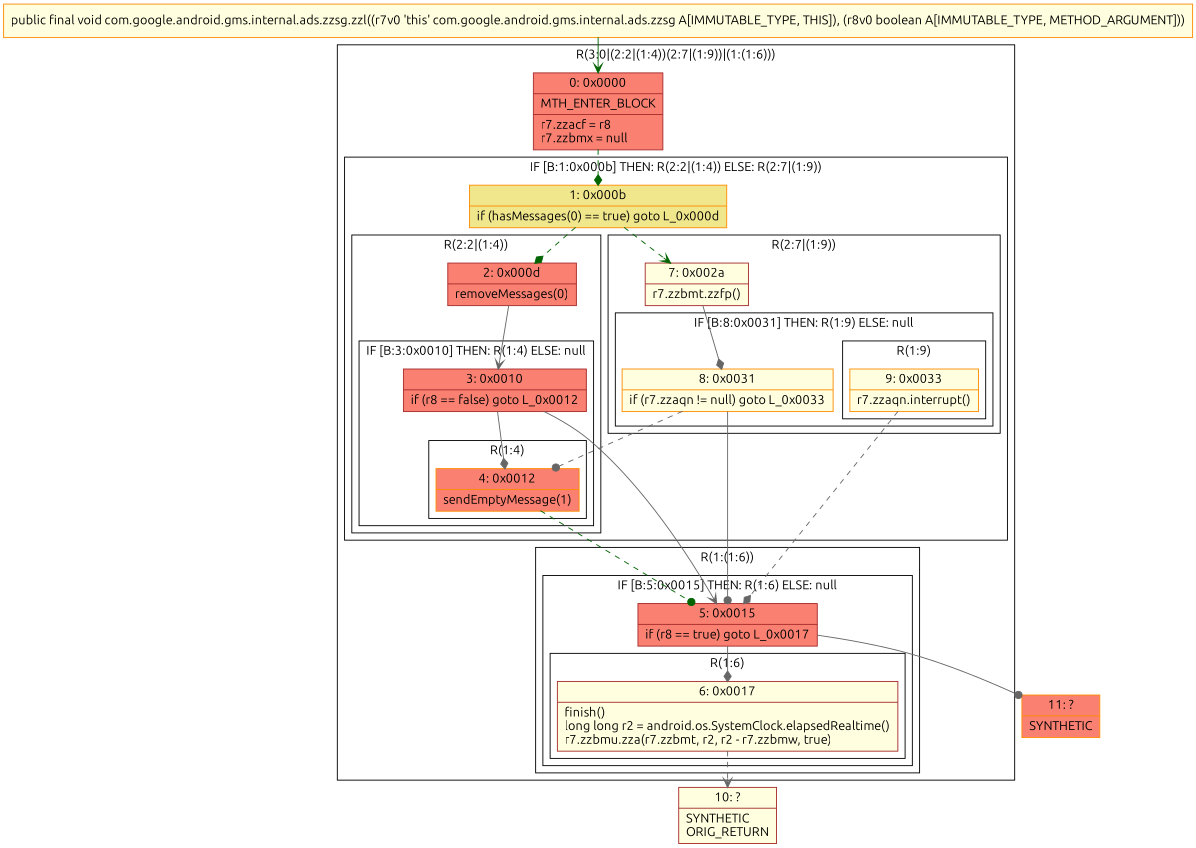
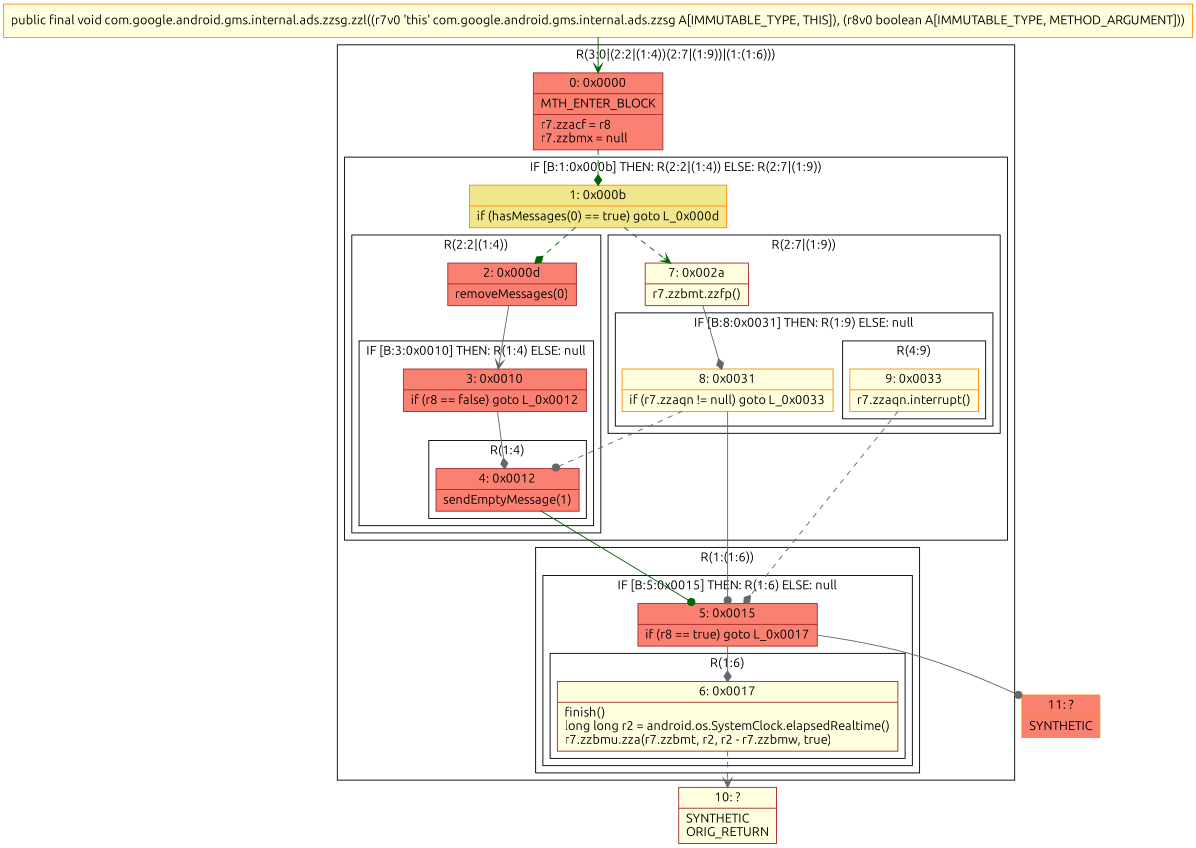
cluster "R(1:9)": label "R(1:9)" -> "R(4:9)"
node "4: 0x0012": color darkorange -> brown
edge "3: 0x0010" -> "5: 0x0015": removed
edge "4: 0x0012" -> "5: 0x0015": style dashed -> solid
